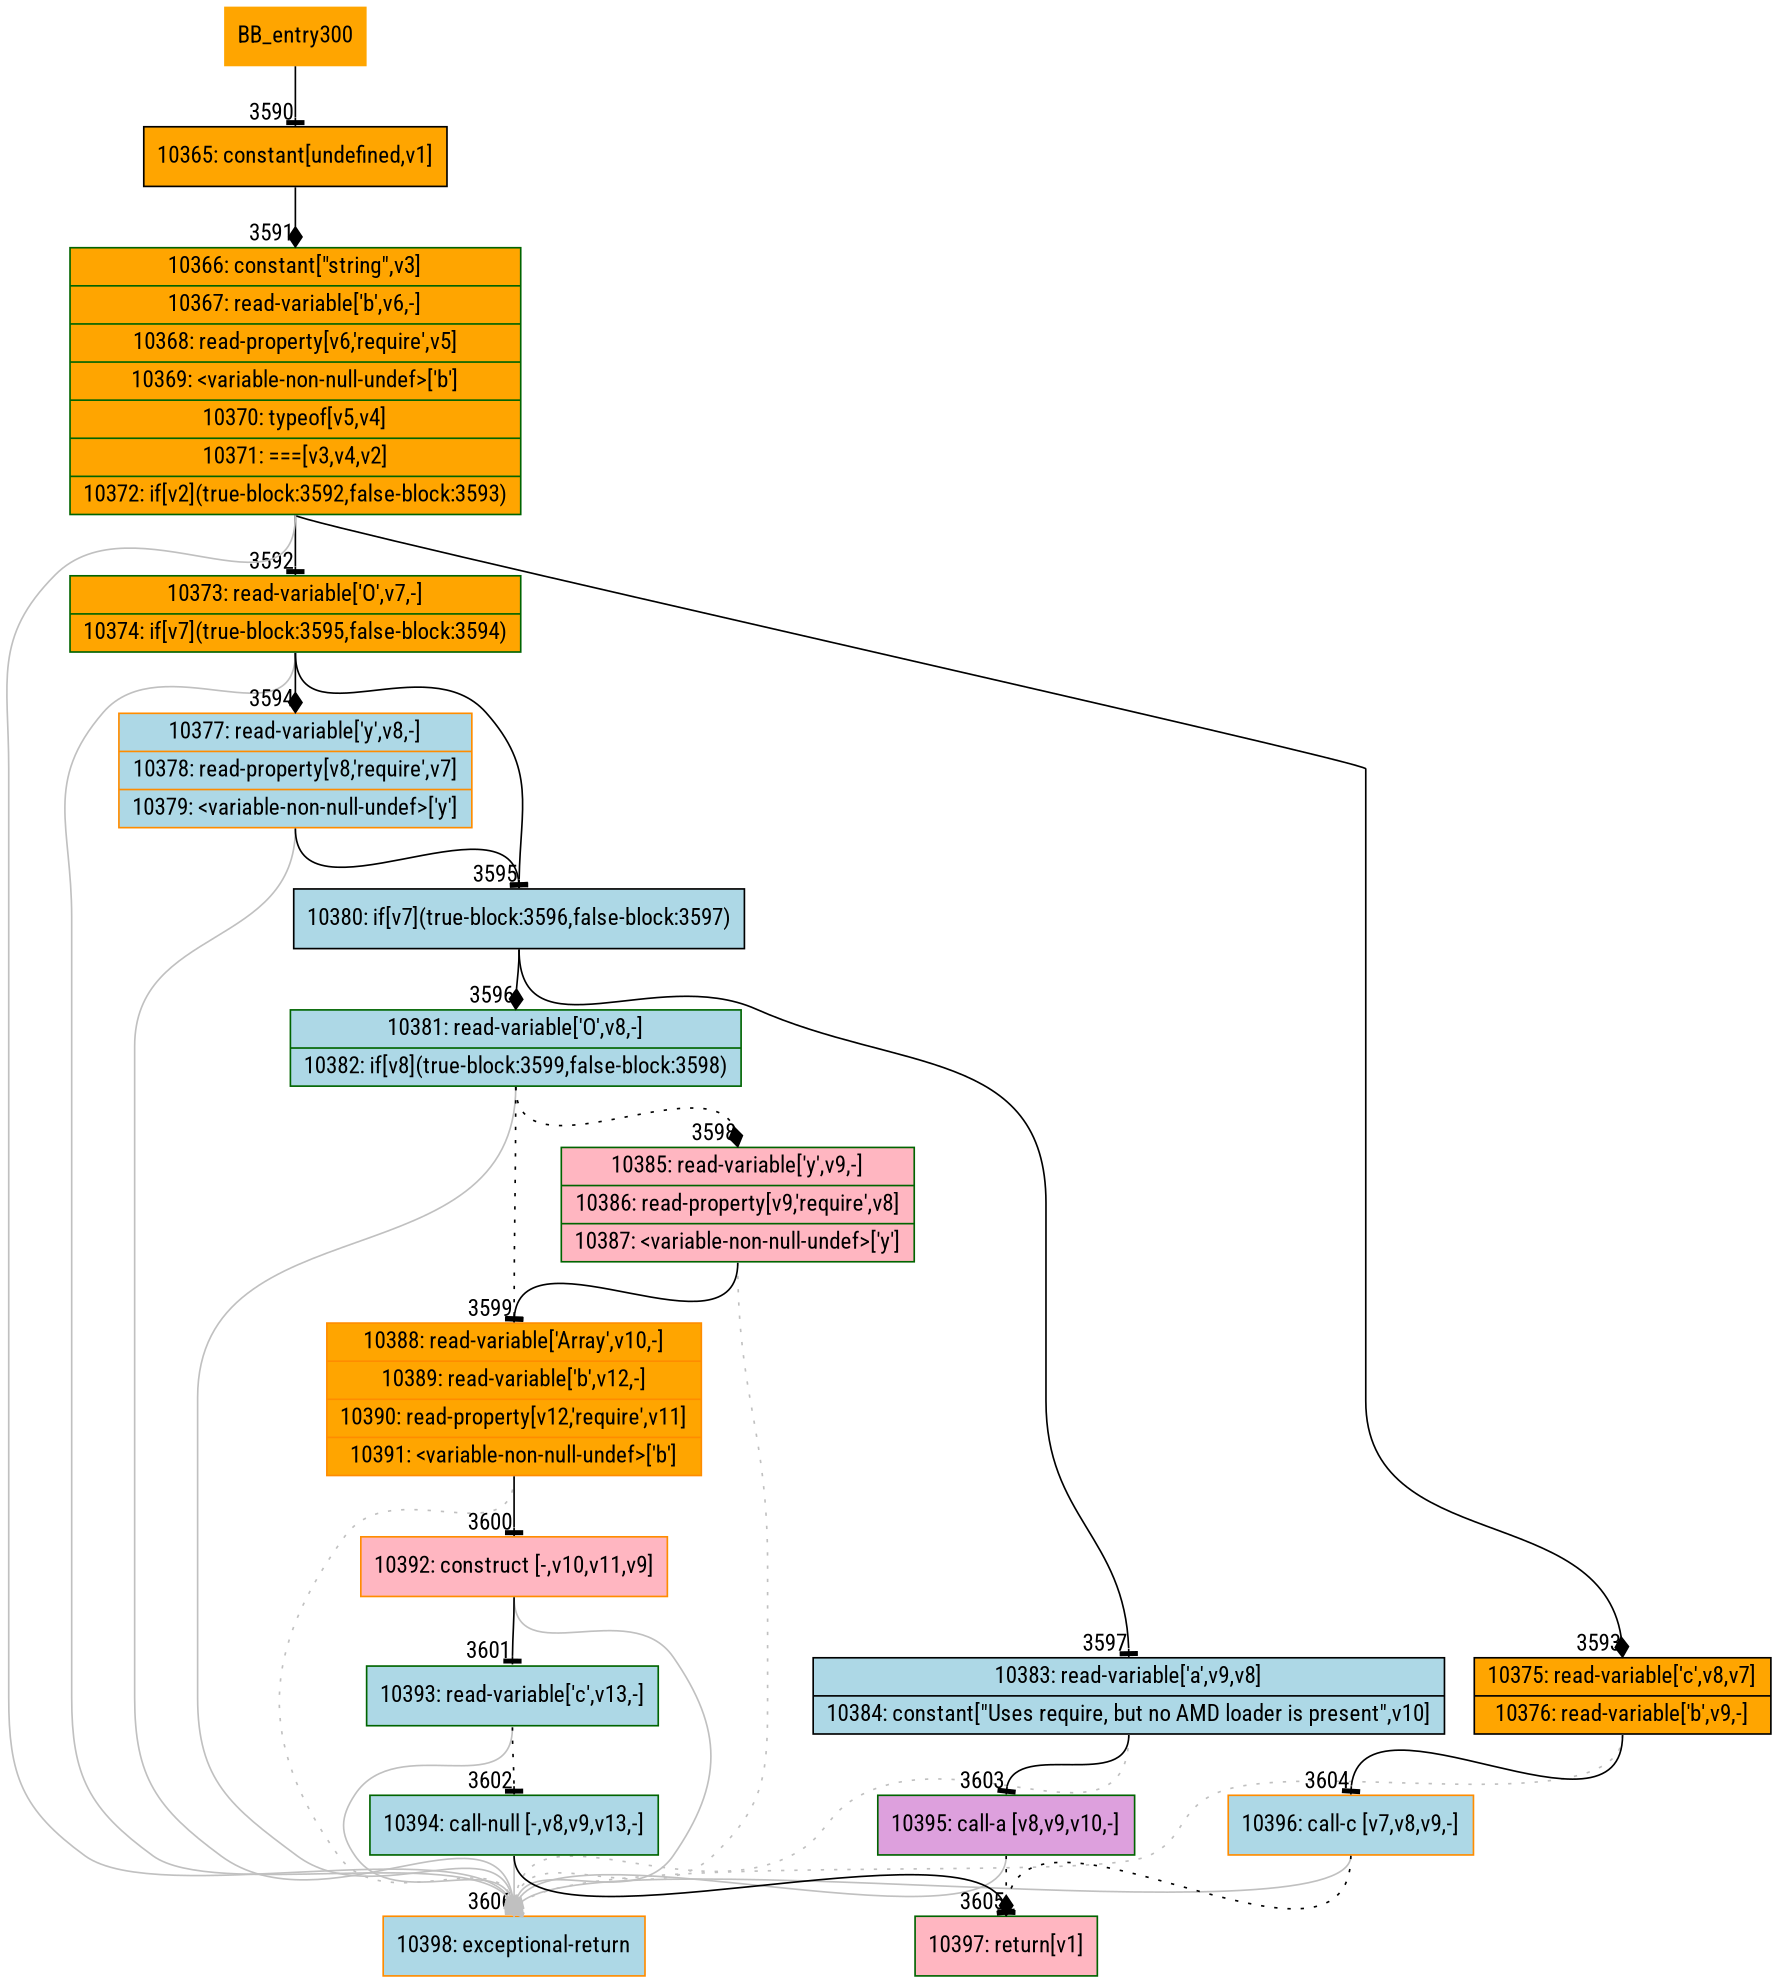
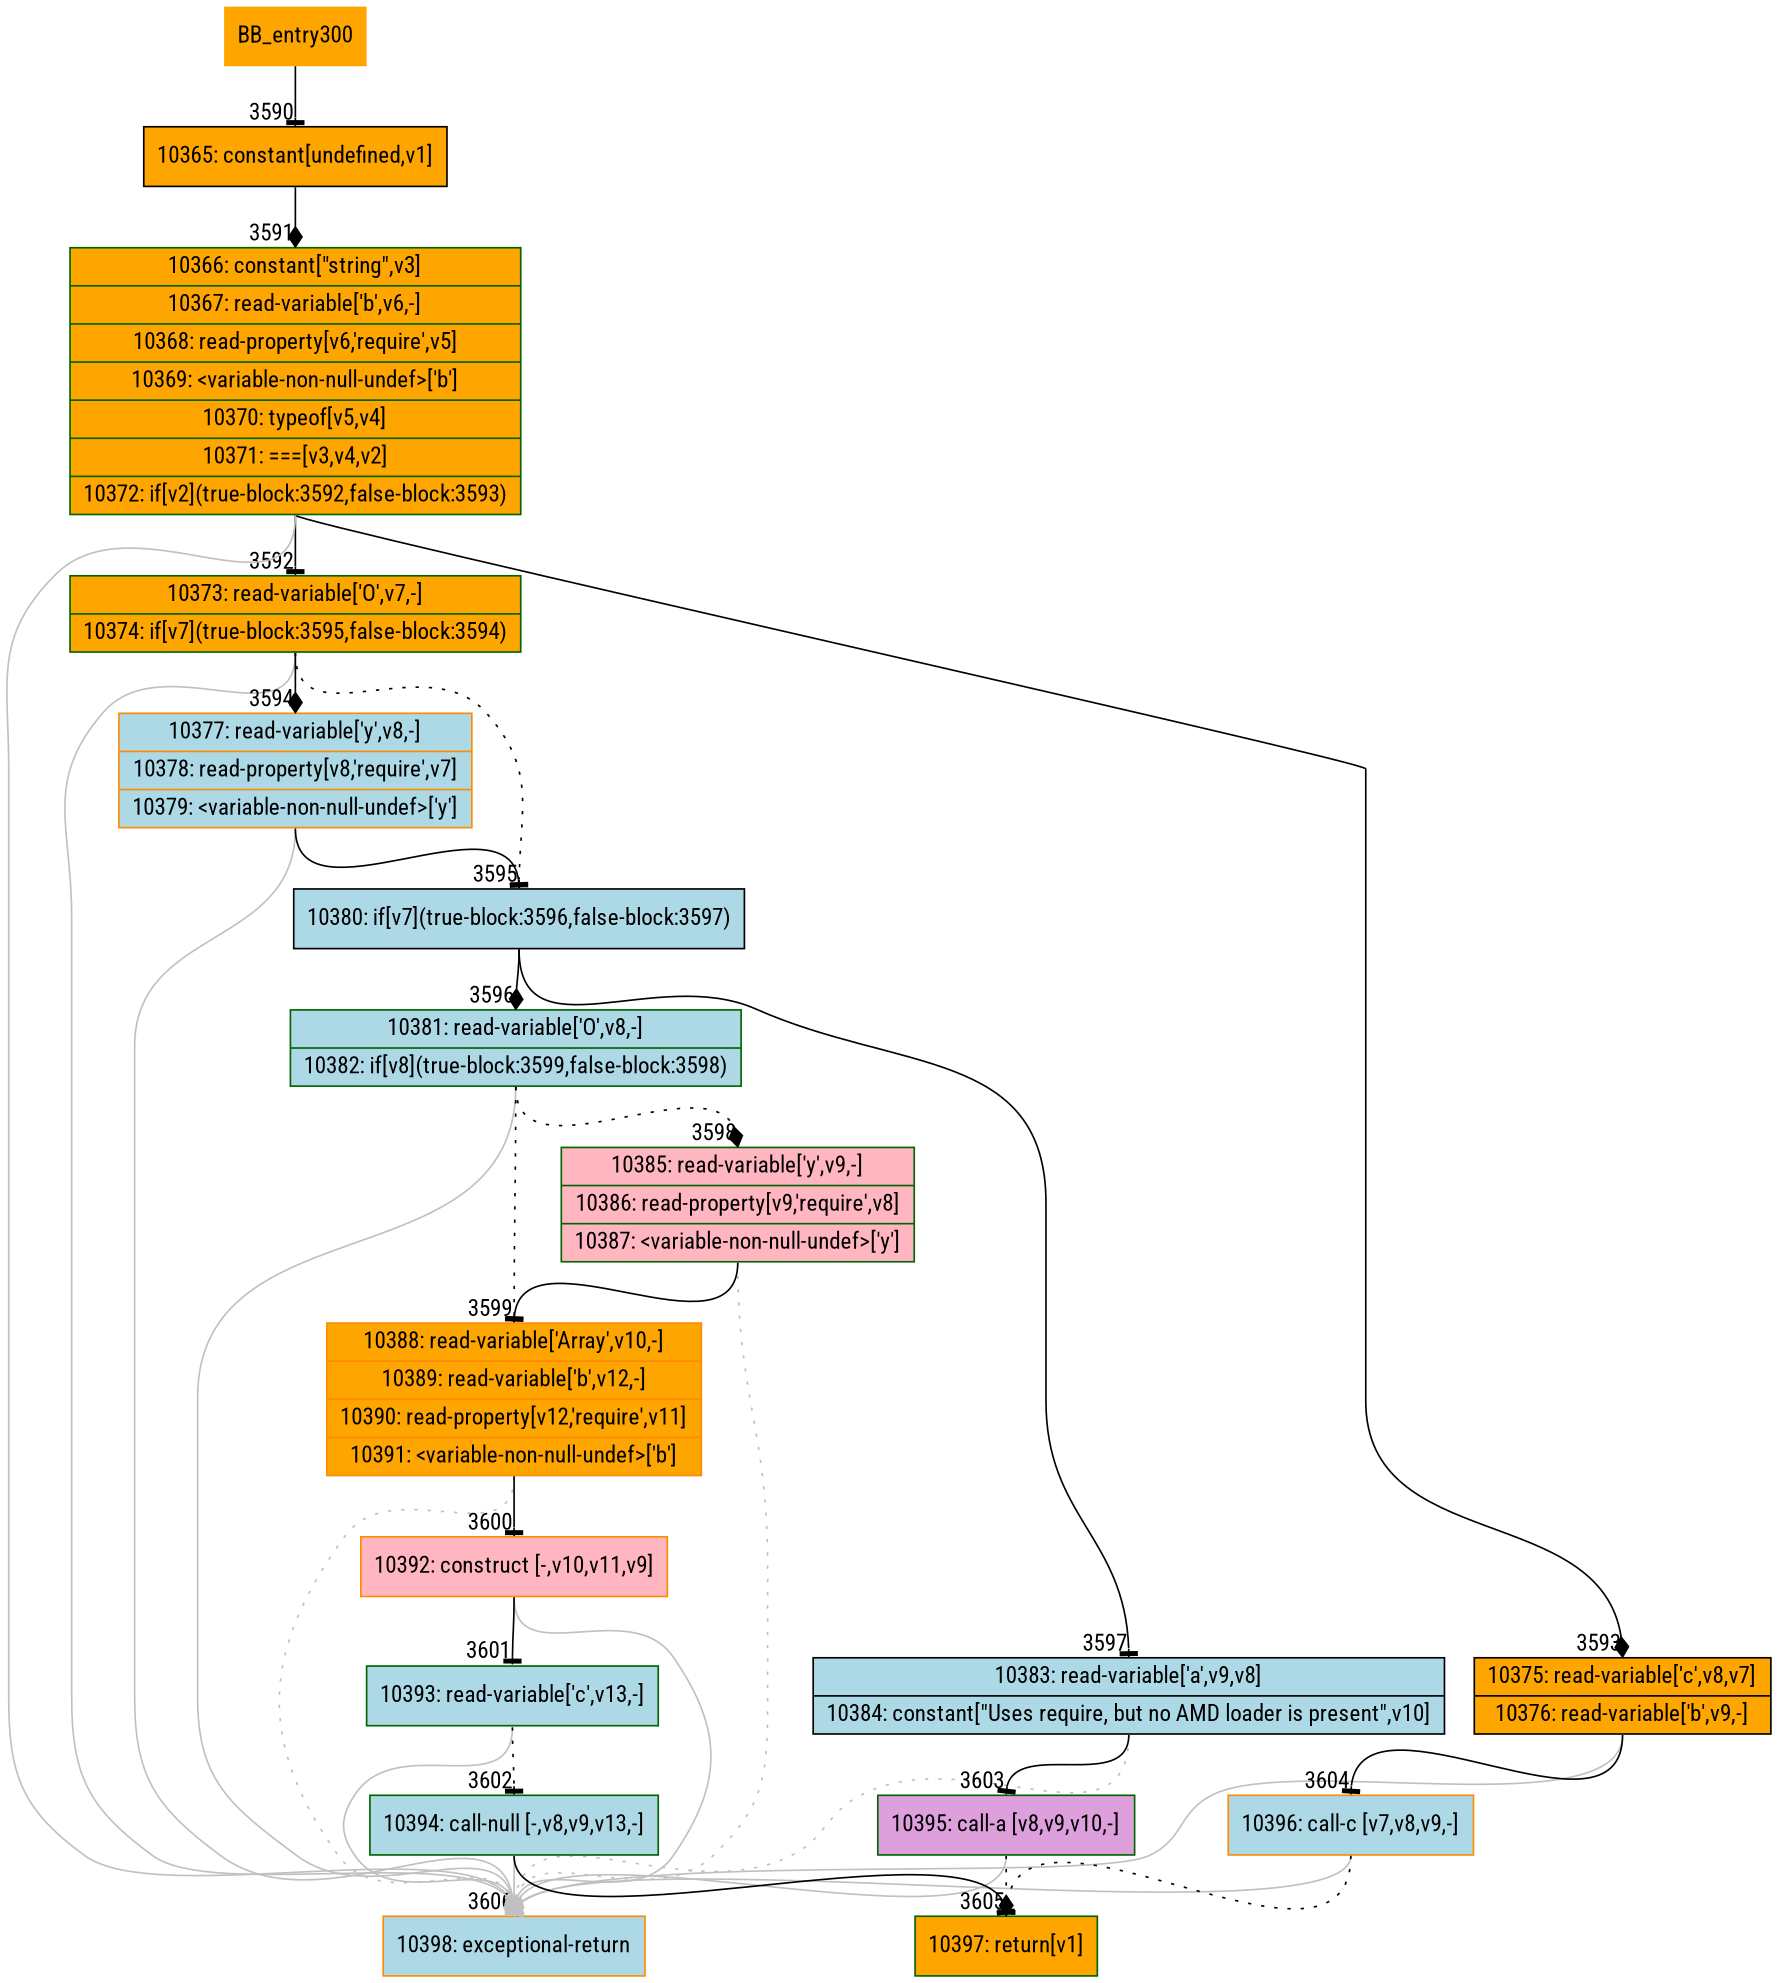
edge "10373: read-variable['O',v7,-]" -> "10380: if[v7](true-block:3596,false-block:3597)": style solid -> dotted
edge "10375: read-variable['c',v8,v7]" -> "10398: exceptional-return": style dotted -> solid
node "10397: return[v1]": fillcolor lightpink -> orange
